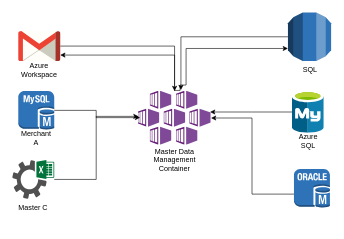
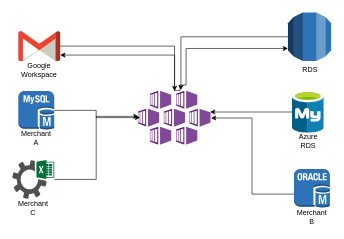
node "SQL": label "SQL" -> "RDS"
node "Azure Workspace": label "Azure Workspace" -> "Google Workspace"
node "Azure SQL": label "Azure SQL" -> "Azure RDS"
node "Master Data Management Container": removed
node "Master C": label "Master C" -> "Merchant C"
node "Merchant B": added
